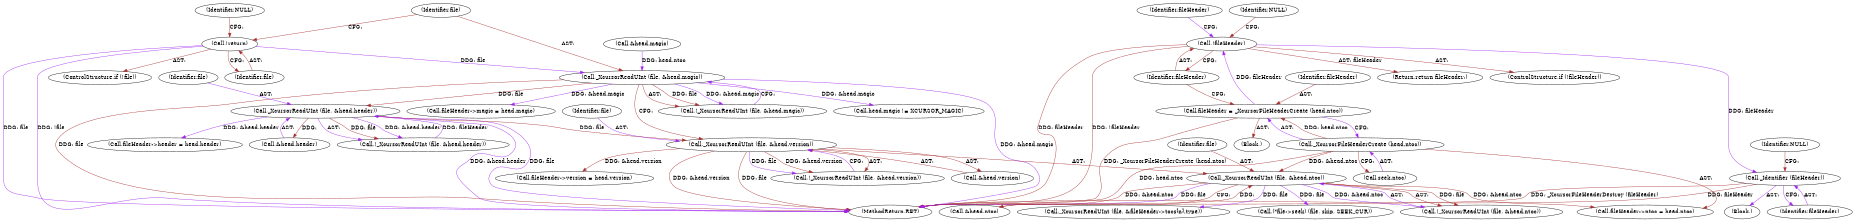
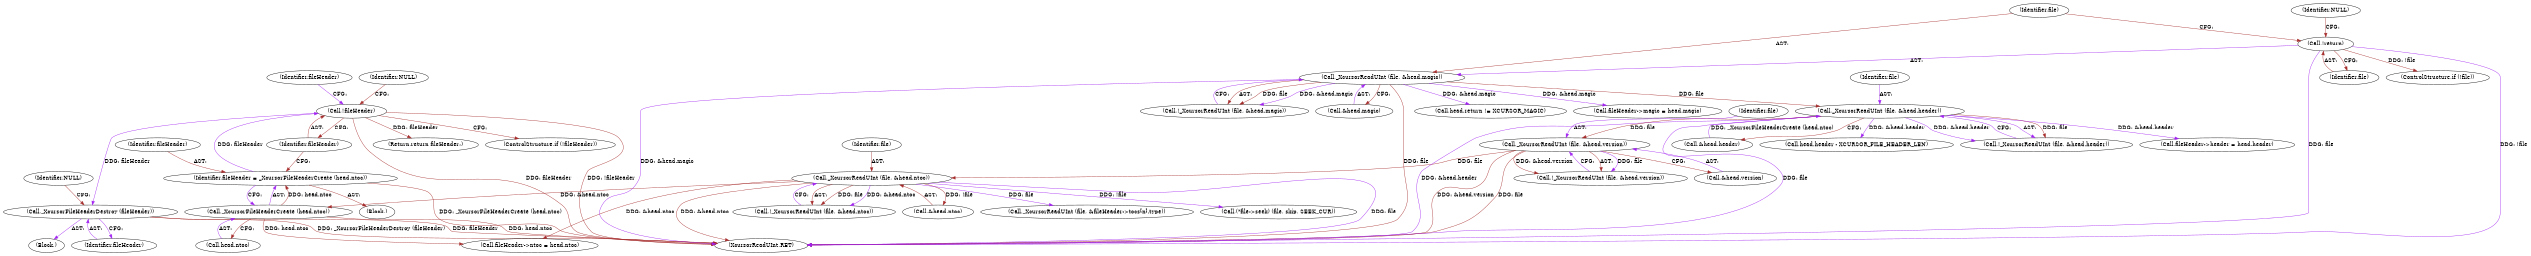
edge "(Call,!return)" -> "(ControlStructure,if (!file))": label "AST: " -> "DDG: !file"
edge "(Call,!return)" -> "(Call,_XcursorReadUInt (file, &head.magic))": label "DDG: file" -> "AST: "
edge "(Call,&head.magic)" -> "(Call,_XcursorReadUInt (file, &head.magic))": label "DDG: head.ntoc" -> "AST: "
edge "(Call,!fileHeader)" -> "(Return,return fileHeader;)": label "AST: fileHeader" -> "DDG: fileHeader"
edge "(Call,!fileHeader)" -> "(ControlStructure,if (!fileHeader))": label "AST: " -> "CFG: "
node "(Call,head.magic != XCURSOR_MAGIC)": label "(Call,head.magic != XCURSOR_MAGIC)" -> "(Call,head.return != XCURSOR_MAGIC)"
node "(Call,fileHeader = _XcursorFileHeaderCreate (head.ntoc))": label "(Call,fileHeader = _XcursorFileHeaderCreate (head.ntoc))" -> "(Identifier,fileHeader = _XcursorFileHeaderCreate (head.ntoc))"
edge "(Call,_XcursorReadUInt (file, &head.magic))" -> "(Call,_XcursorReadUInt (file, &head.version))": now "(Call,_XcursorReadUInt (file, &head.magic))" -> "(Call,&head.magic)"
edge "(Call,&head.header)" -> "(Call,_XcursorReadUInt (file, &head.header))": label "AST: " -> "DDG: _XcursorFileHeaderCreate (head.ntoc)"
edge "(Call,_XcursorReadUInt (file, &head.header))" -> "(Call,&head.header)": label "DDG: " -> "CFG: "
edge "(Call,!_XcursorReadUInt (file, &head.header))" -> "(Call,_XcursorReadUInt (file, &head.header))": label "DDG: fileHeader" -> "CFG: "
node "(Call,head.header - XCURSOR_FILE_HEADER_LEN)": added
edge "(Call,&head.version)" -> "(Call,_XcursorReadUInt (file, &head.version))": color brown -> purple
edge "(Call,_XcursorFileHeaderCreate (head.ntoc))" -> "(Call,_XcursorReadUInt (file, &head.ntoc))": reversed
edge "(Call,_XcursorReadUInt (file, &head.version))" -> "(Call,&head.version)": label "AST: " -> "CFG: "
edge "(Call,_XcursorReadUInt (file, &head.version))" -> "(Call,_XcursorReadUInt (file, &head.ntoc))": label "AST: " -> "DDG: file"
node "(Call,fileHeader->version = head.version)": removed
node "(Call,seek.ntoc)": label "(Call,seek.ntoc)" -> "(Call,head.ntoc)"
edge "(Call,_XcursorFileHeaderCreate (head.ntoc))" -> "(Call,fileHeader->ntoc = head.ntoc)": label "AST: " -> "DDG: head.ntoc"
node "(Call,_Identifier (fileHeader))": label "(Call,_Identifier (fileHeader))" -> "(Call,_XcursorFileHeaderDestroy (fileHeader))"
edge "(Call,_XcursorReadUInt (file, &head.ntoc))" -> "(Call,&head.ntoc)": label "CFG: " -> "DDG: !file"
edge "(Call,&head.ntoc)" -> "(Call,_XcursorReadUInt (file, &head.ntoc))": label "DDG: " -> "AST: "
edge "(Call,_XcursorReadUInt (file, &head.ntoc))" -> "(Call,(*file->seek) (file, skip, SEEK_CUR))": label "DDG: file" -> "DDG: !file"
edge "(Call,!_XcursorReadUInt (file, &head.ntoc))" -> "(Call,_XcursorReadUInt (file, &head.ntoc))": label "AST: " -> "CFG: "
node "(MethodReturn,RET)": label "(MethodReturn,RET)" -> "(XcursorReadUInt,RET)"
